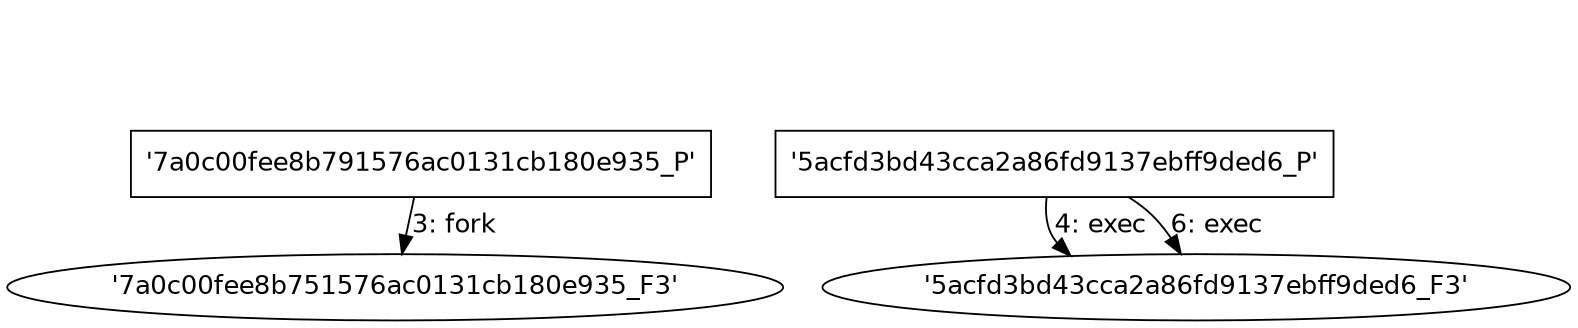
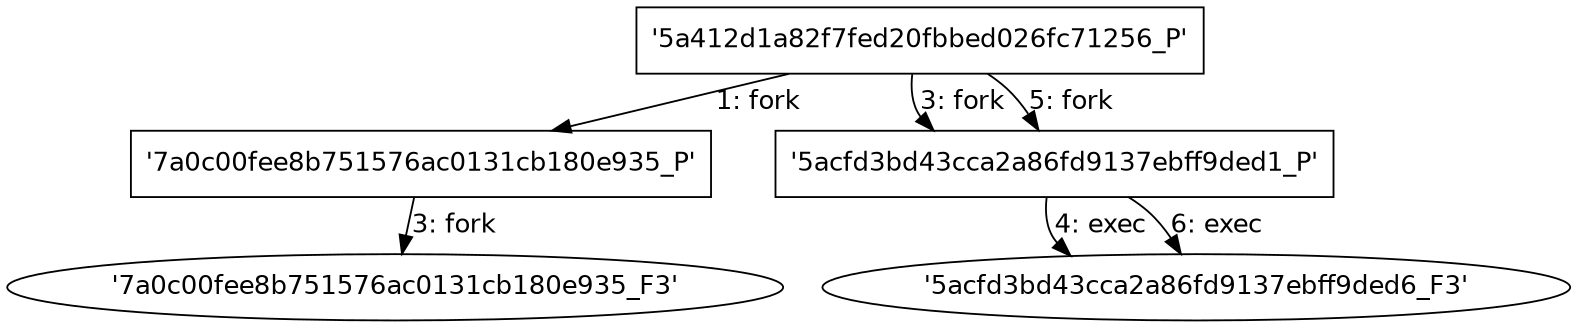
node "'5a412d1a82f7fed20fbbed026fc71256_P'": added
node "'7a0c00fee8b791576ac0131cb180e935_P'": label "'7a0c00fee8b791576ac0131cb180e935_P'" -> "'7a0c00fee8b751576ac0131cb180e935_P'"
node "'5acfd3bd43cca2a86fd9137ebff9ded6_P'": label "'5acfd3bd43cca2a86fd9137ebff9ded6_P'" -> "'5acfd3bd43cca2a86fd9137ebff9ded1_P'"
